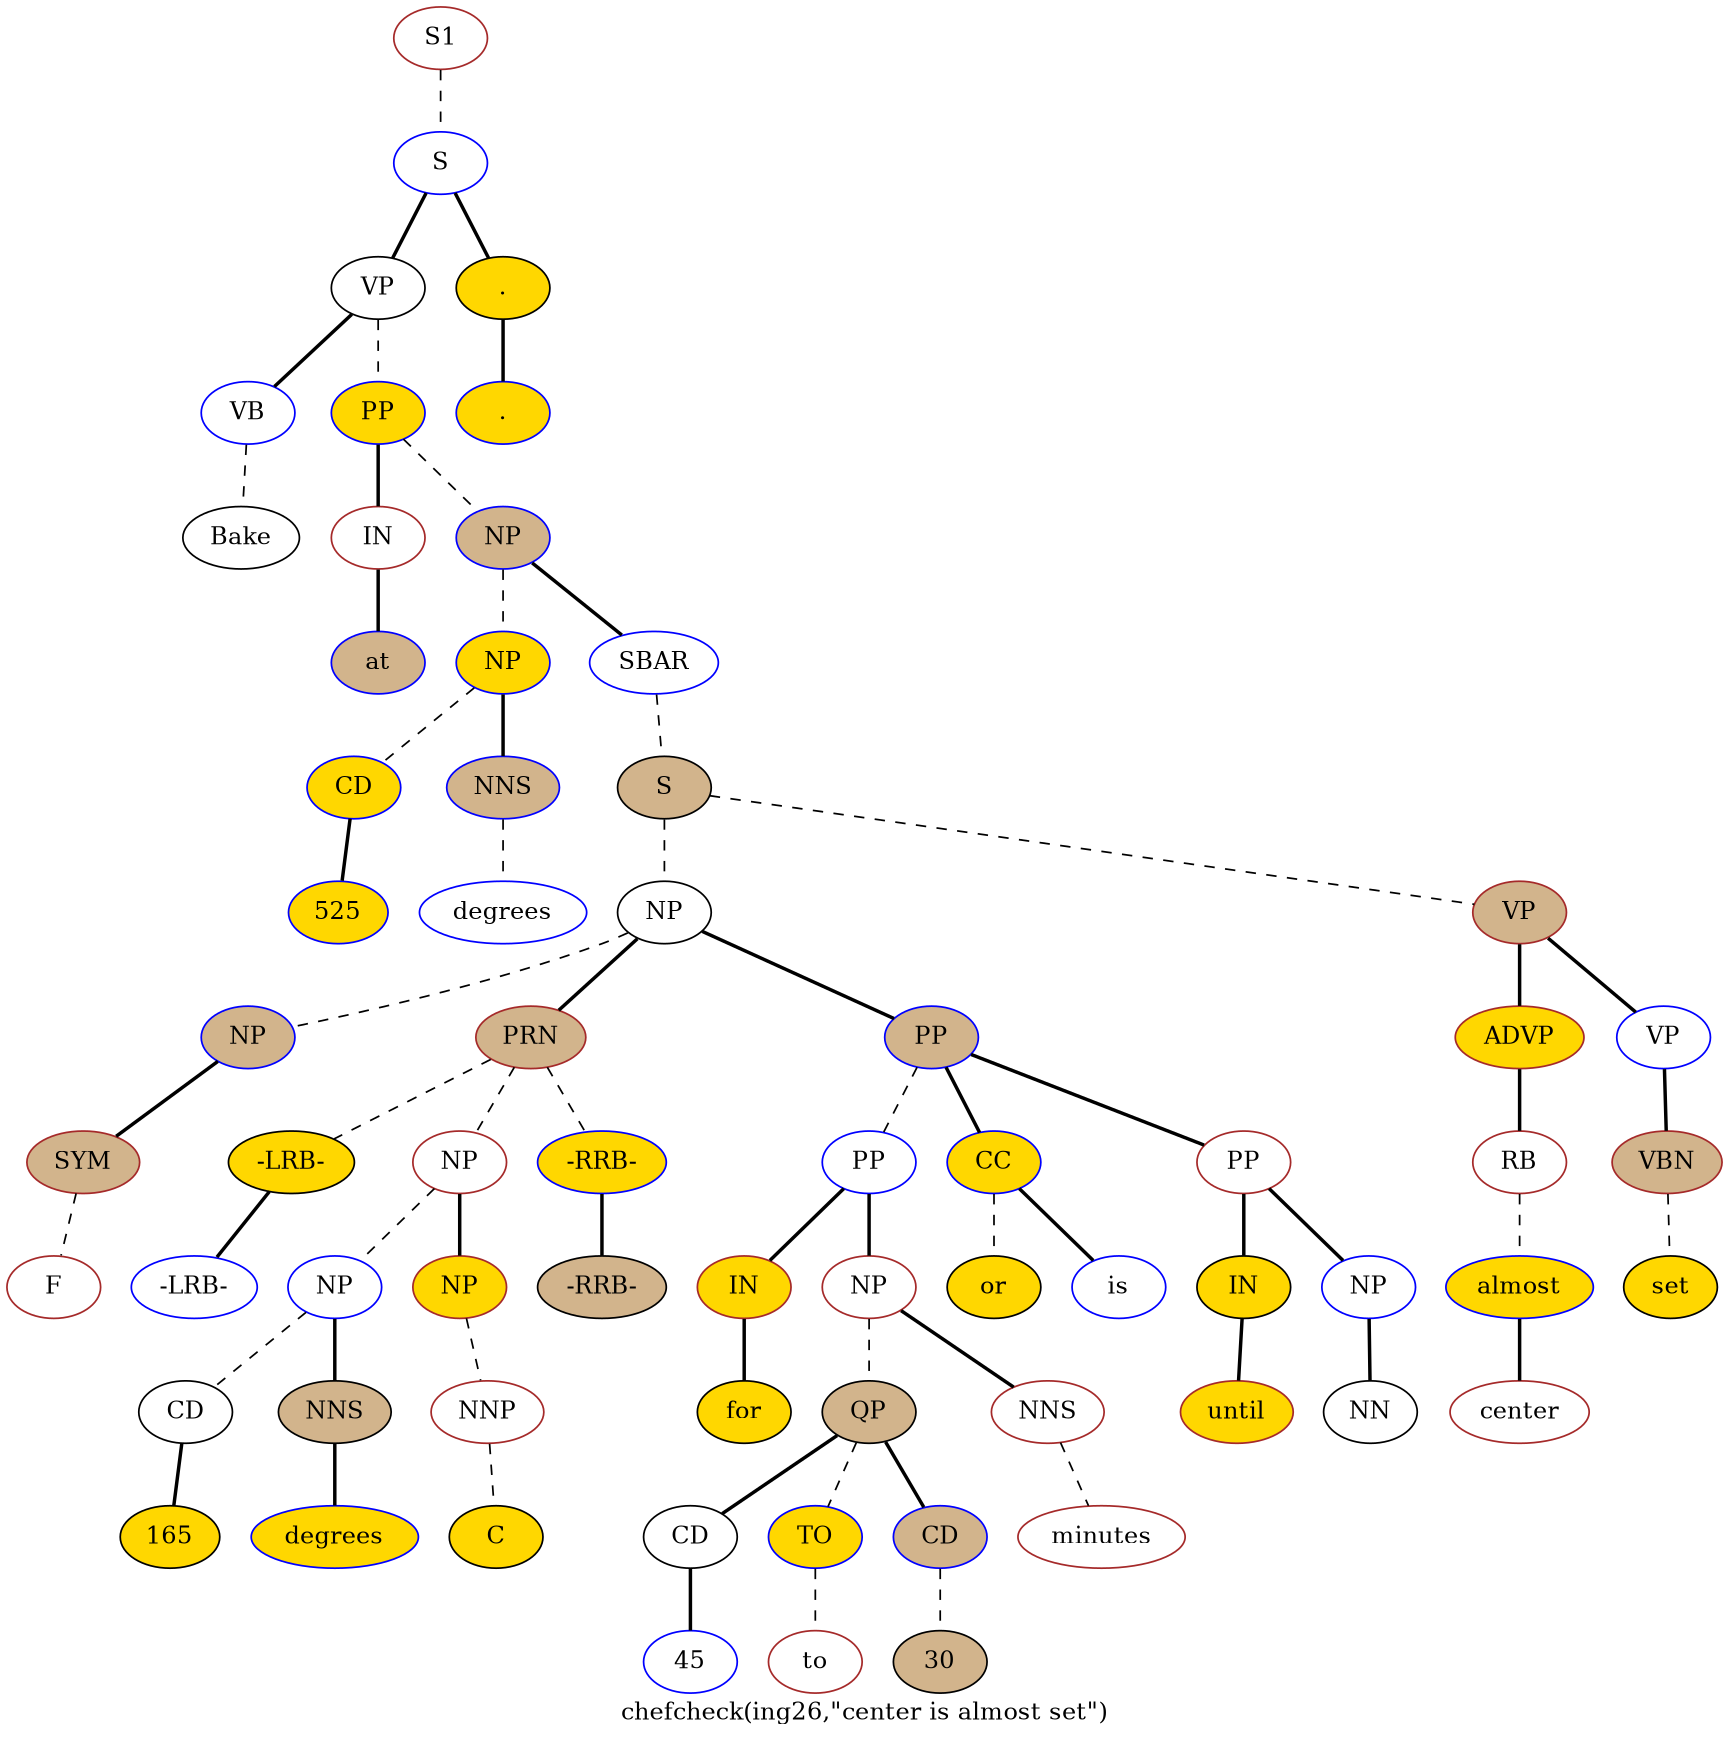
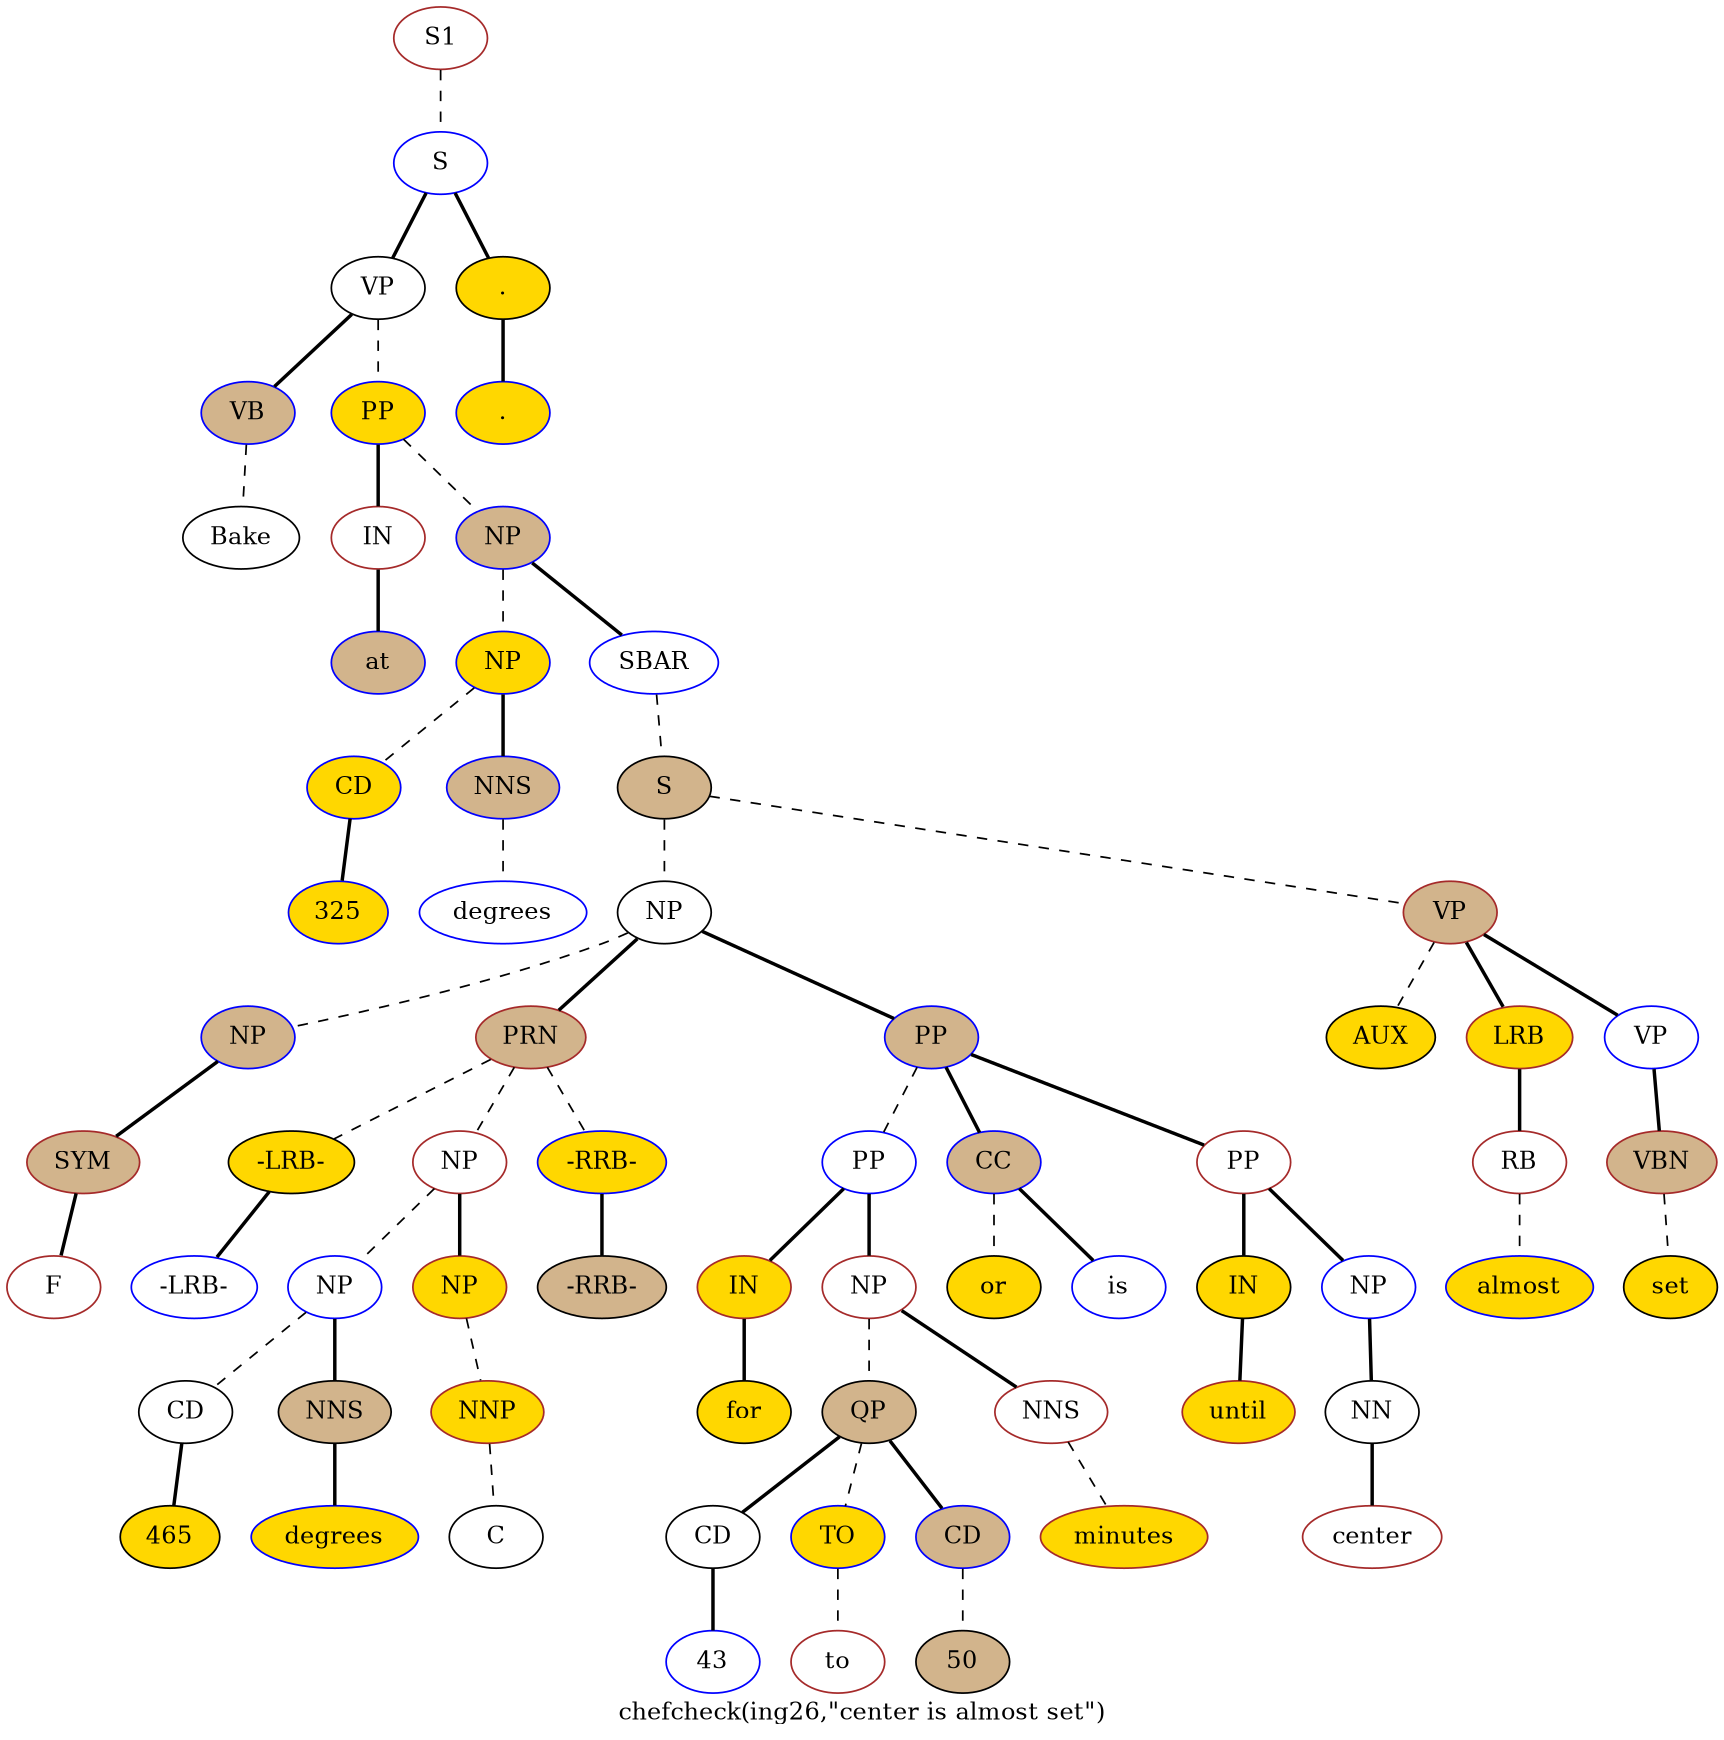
node "VB": fillcolor white -> tan
node "525": label "525" -> "325"
node "AUX": added
node "ADVP": label "ADVP" -> "LRB"
node "CC": fillcolor gold -> tan
edge "SYM" -- "F": style dashed -> bold
edge "almost" -- "center": now "NN" -- "center"
node "NNP": fillcolor white -> gold
node "165": label "165" -> "465"
node "C": fillcolor gold -> white
node "minutes": fillcolor white -> gold
node "45": label "45" -> "43"
node "30": label "30" -> "50"
